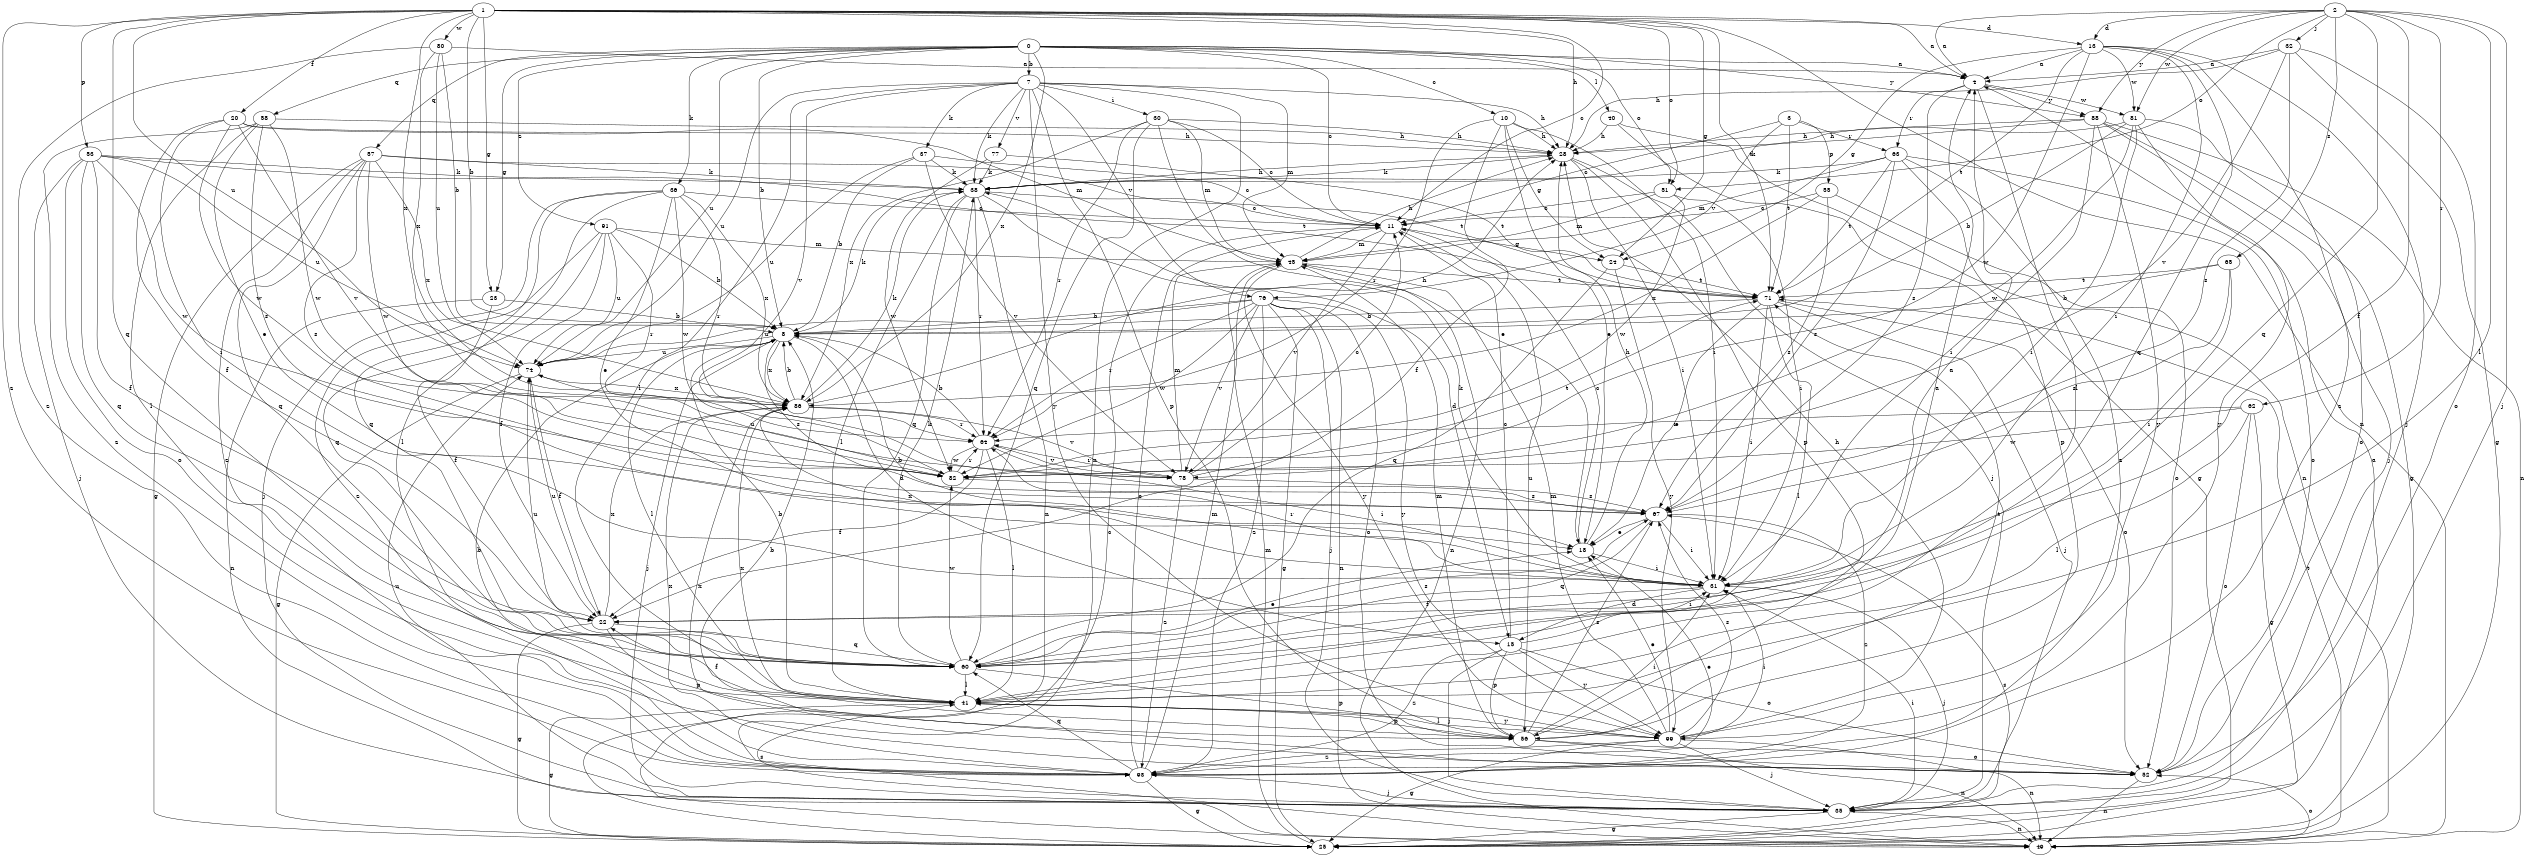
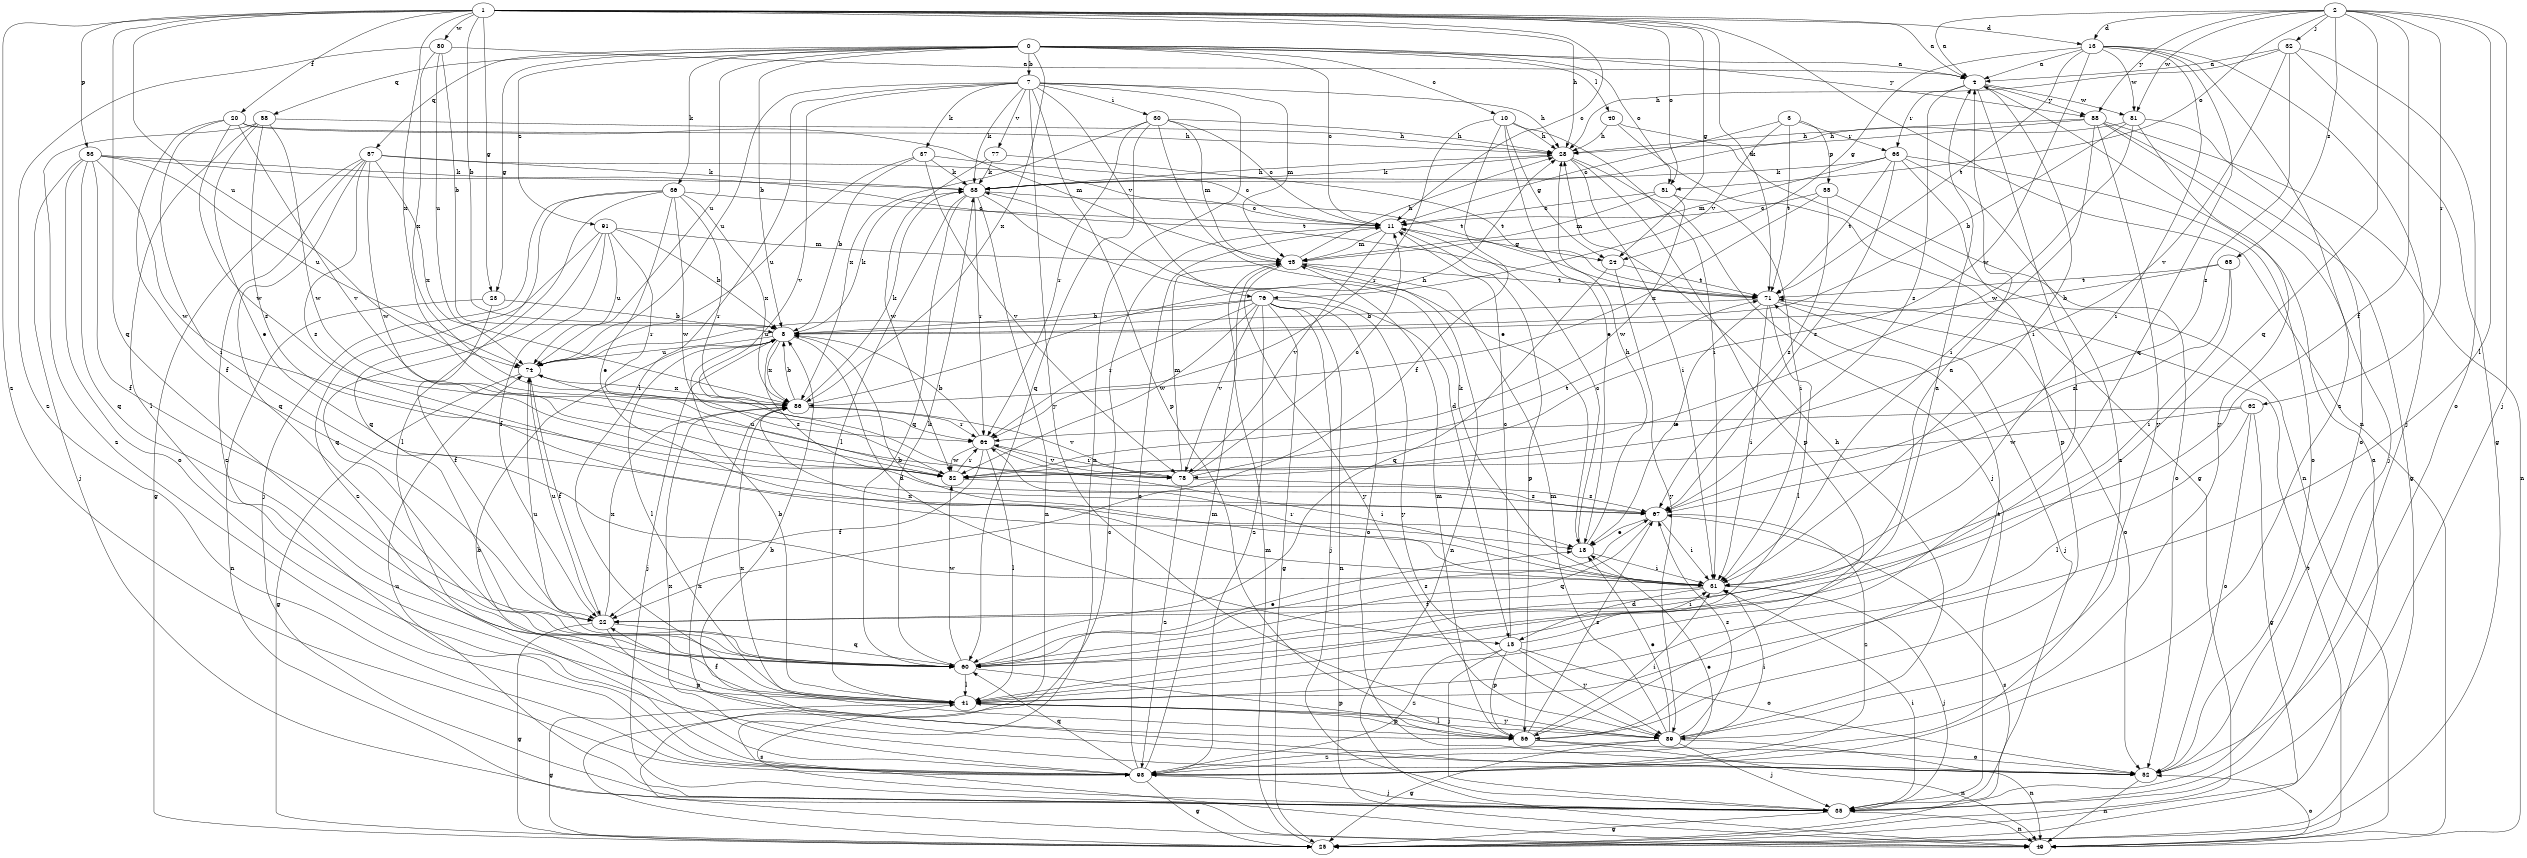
edge "81" -> "31": now "4" -> "31"
edge "11" -> "56": label "u" -> "p"
node "99": label "99" -> "89"
